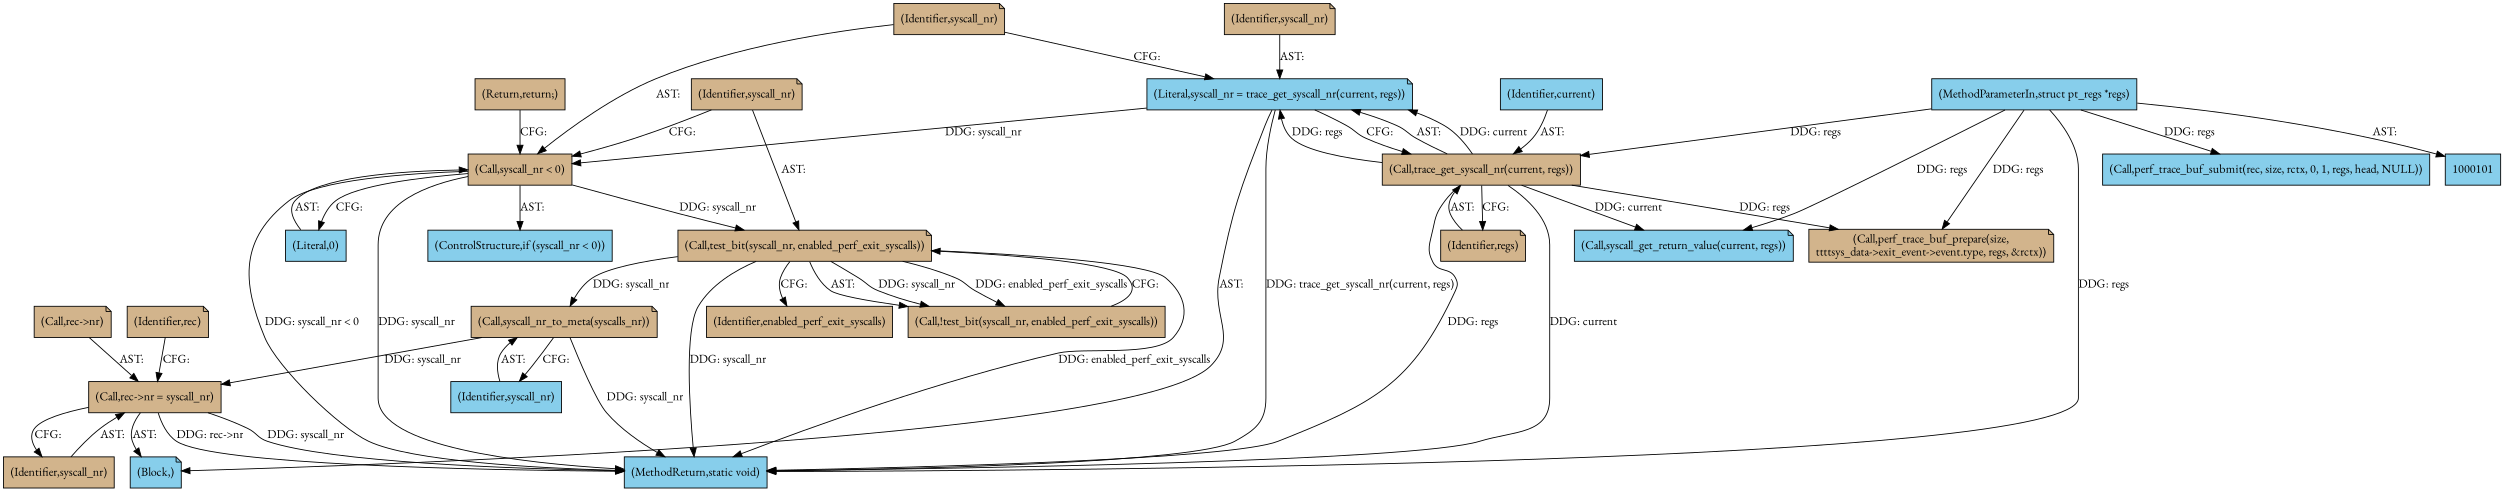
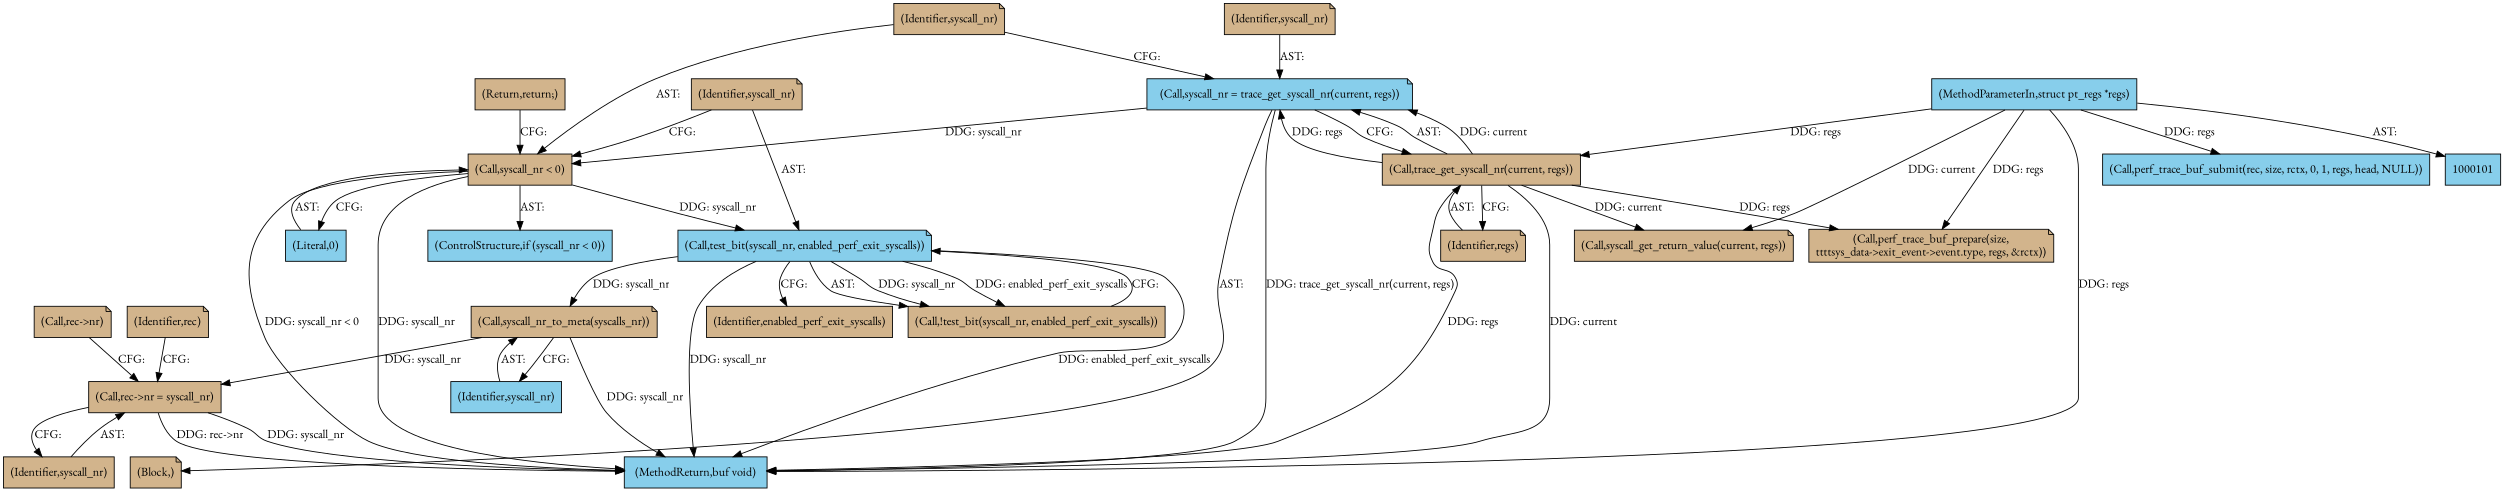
node "(Literal,syscall_nr = trace_get_syscall_nr(current, regs))": label "(Literal,syscall_nr = trace_get_syscall_nr(current, regs))" -> "(Call,syscall_nr = trace_get_syscall_nr(current, regs))"
node "(Identifier,current)": removed
edge "(MethodParameterIn,struct pt_regs *regs)" -> "(Call,syscall_get_return_value(current, regs))": label "DDG: regs" -> "DDG: current"
node "(Call,test_bit(syscall_nr, enabled_perf_exit_syscalls))": fillcolor tan -> skyblue
node "(Call,syscall_get_return_value(current, regs))": fillcolor skyblue -> tan
edge "(Call,rec->nr)" -> "(Call,rec->nr = syscall_nr)": label "AST: " -> "CFG: "
edge "(Call,rec->nr = syscall_nr)" -> "(Block,)": removed, label "AST:"
node "(Block,)": fillcolor skyblue -> tan
node "(MethodReturn,static void)": label "(MethodReturn,static void)" -> "(MethodReturn,buf void)"
